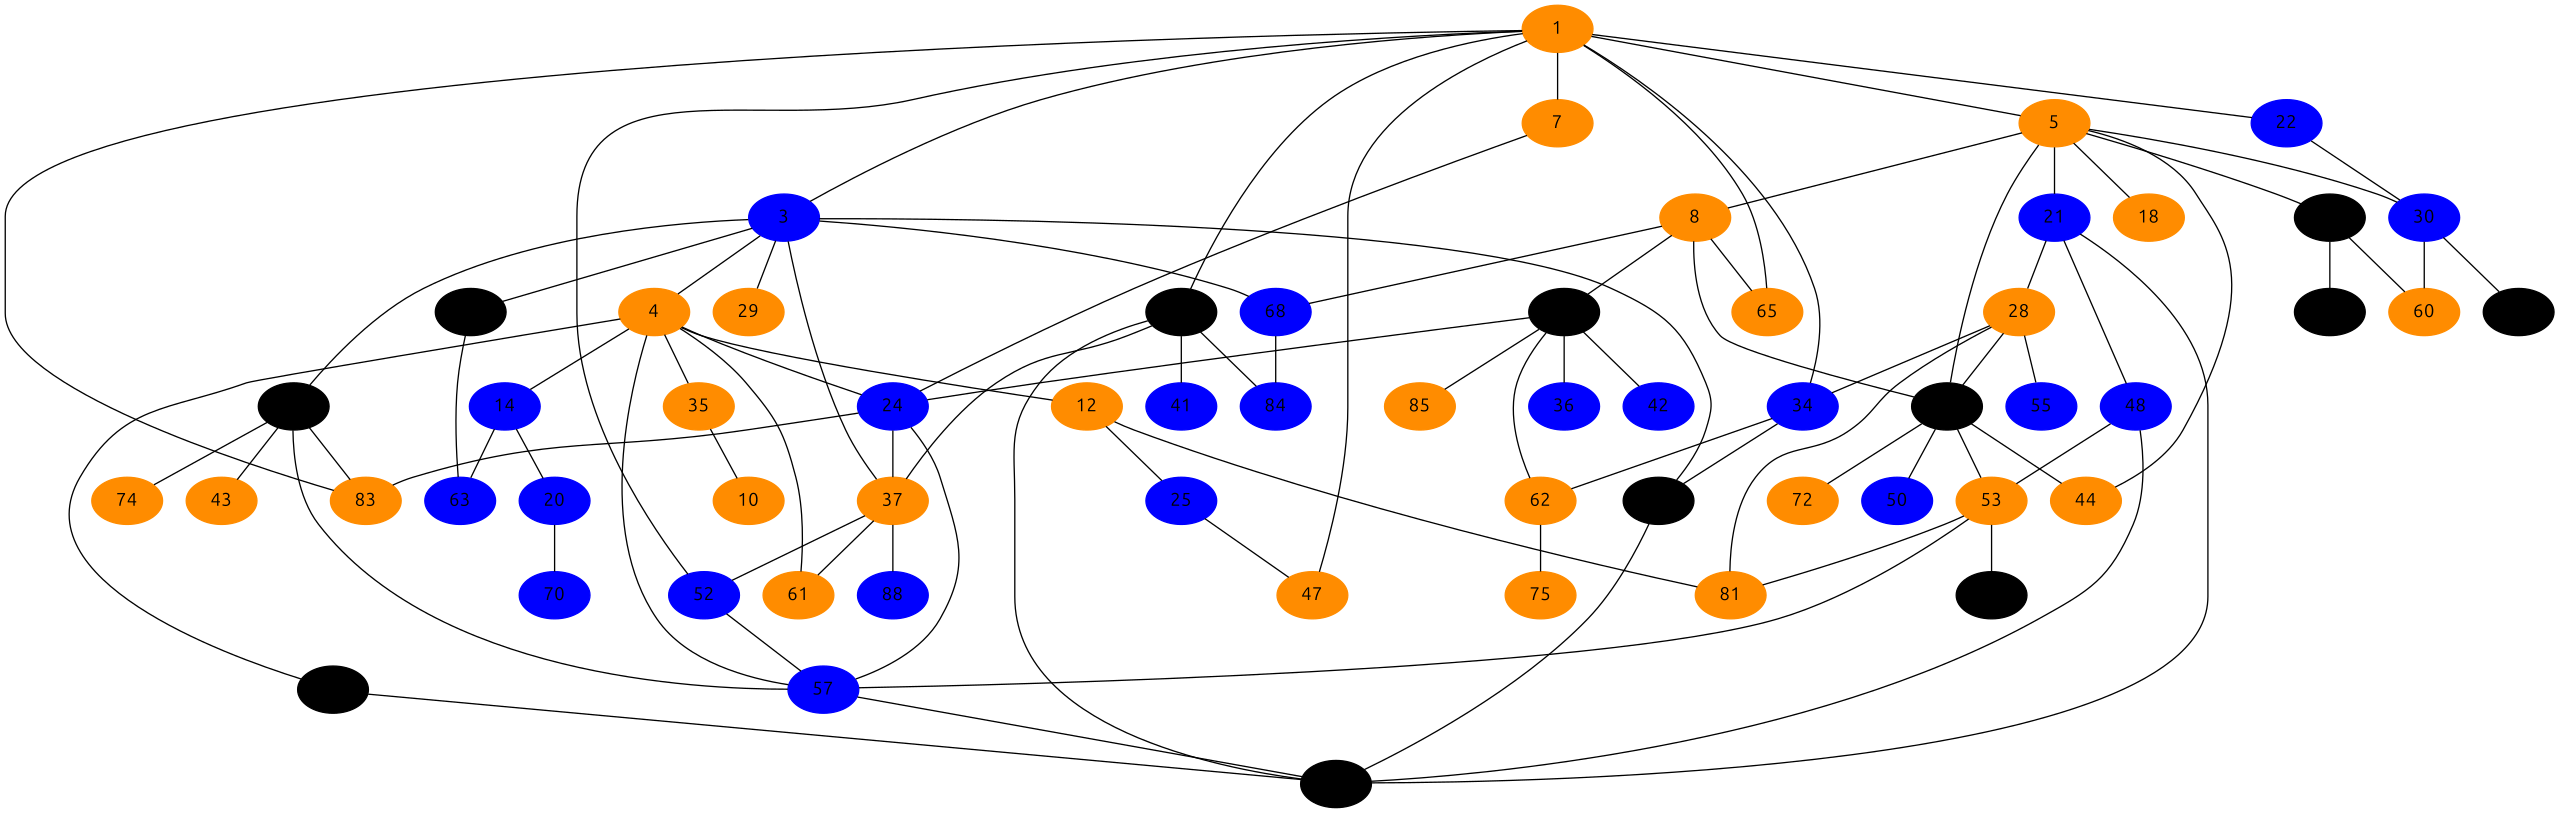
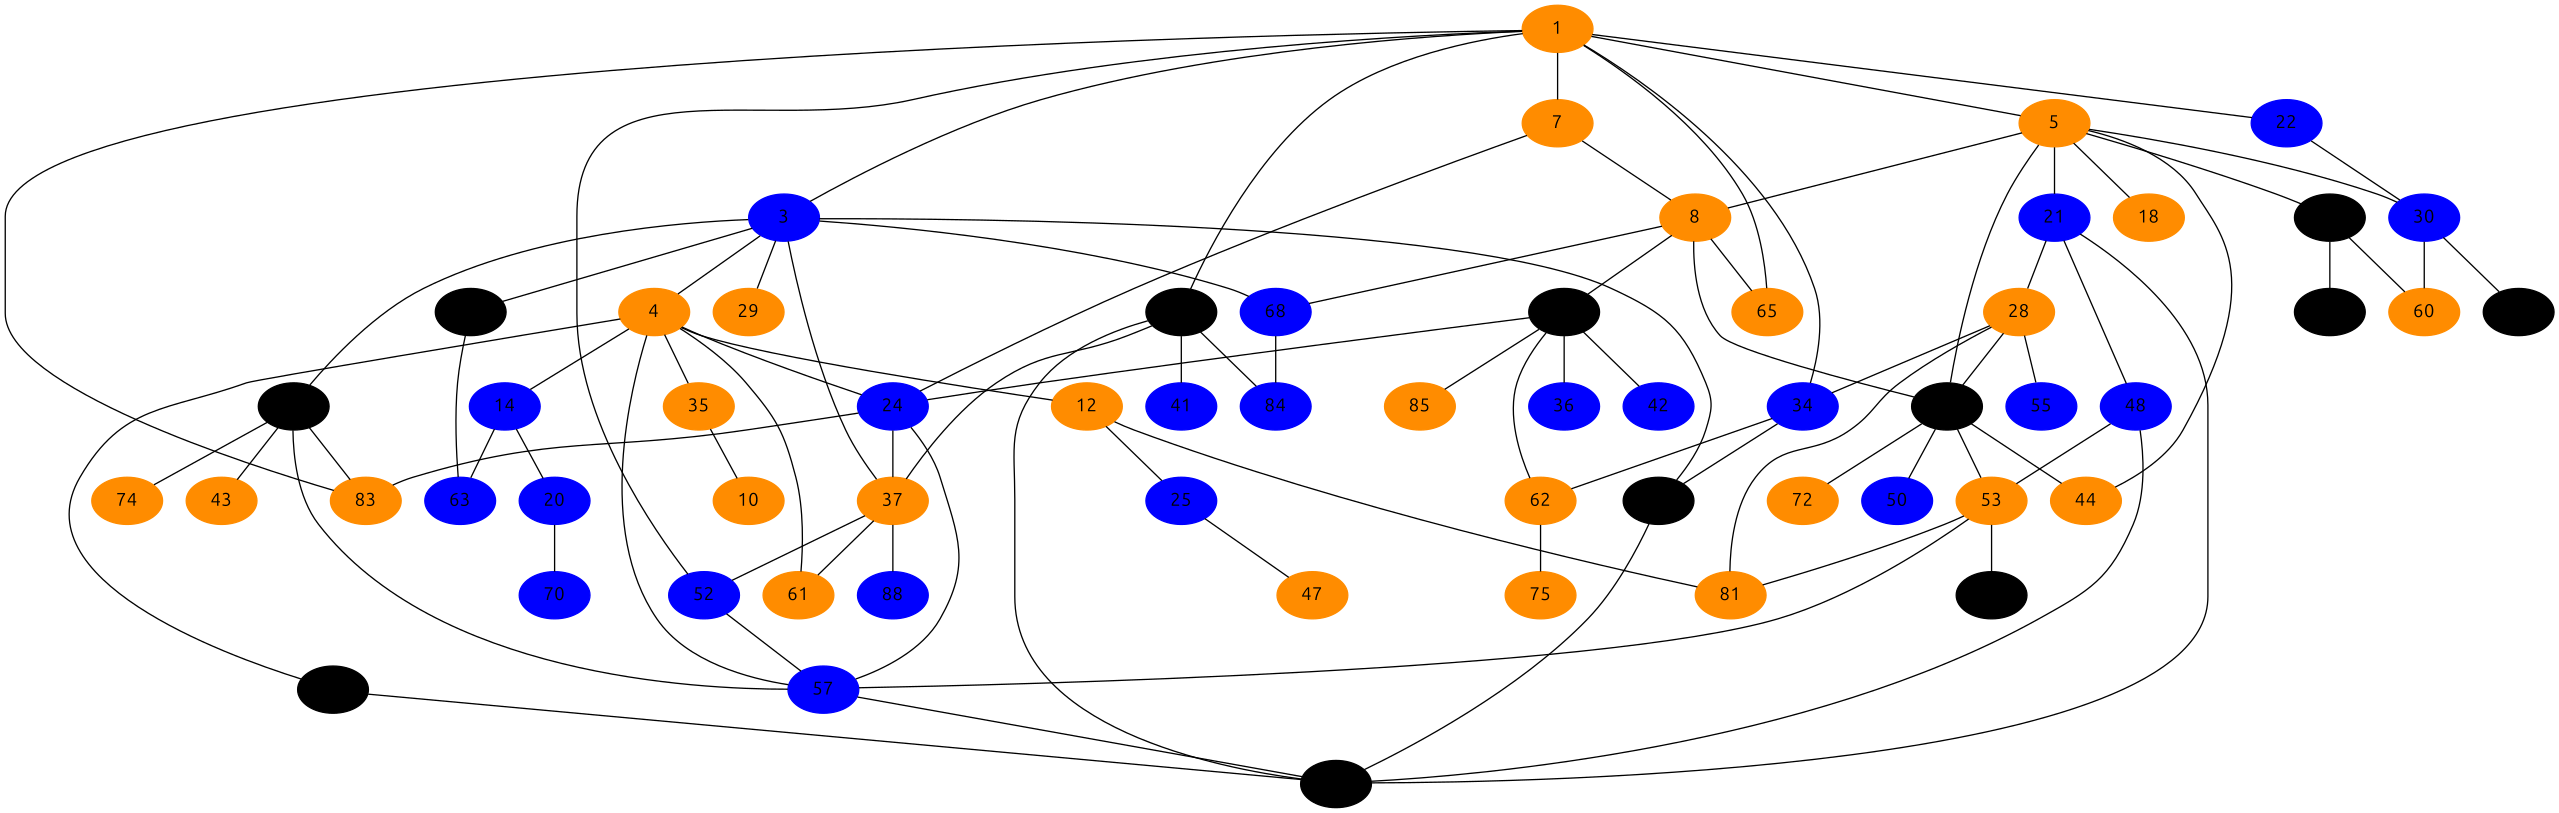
edge "7" -- "8": added
edge "1" -- "47": removed
